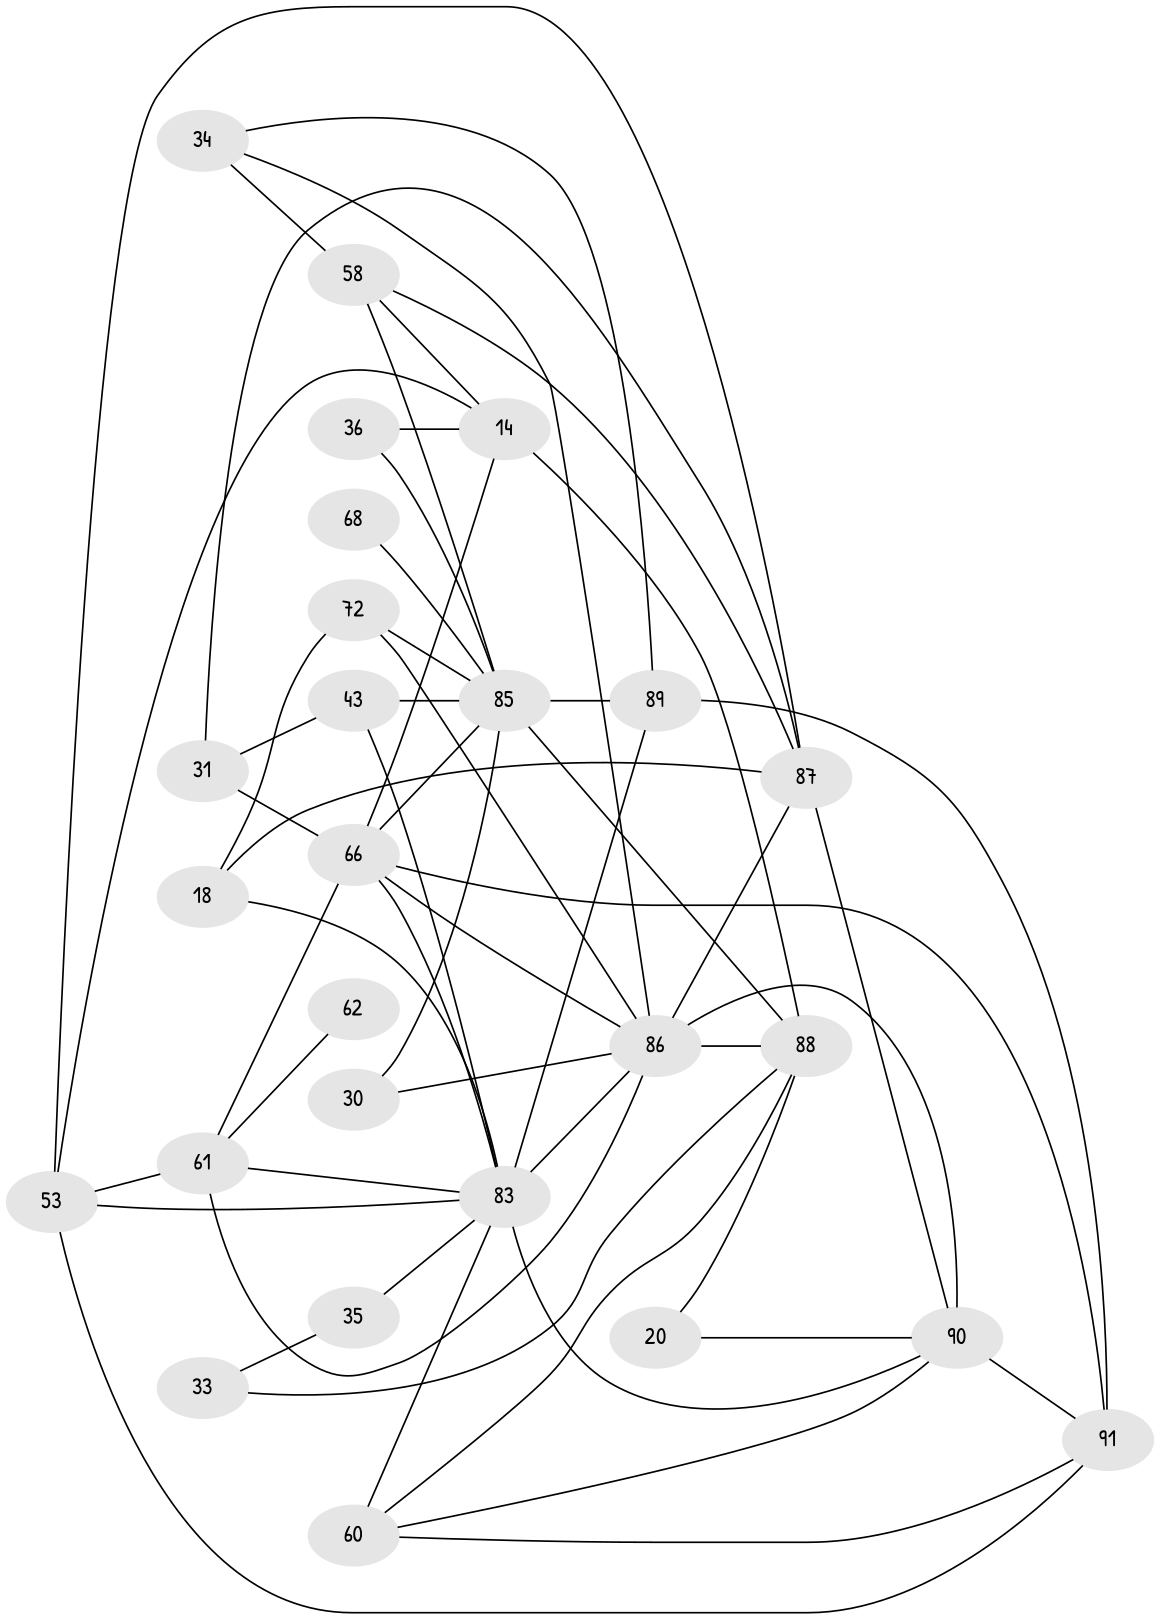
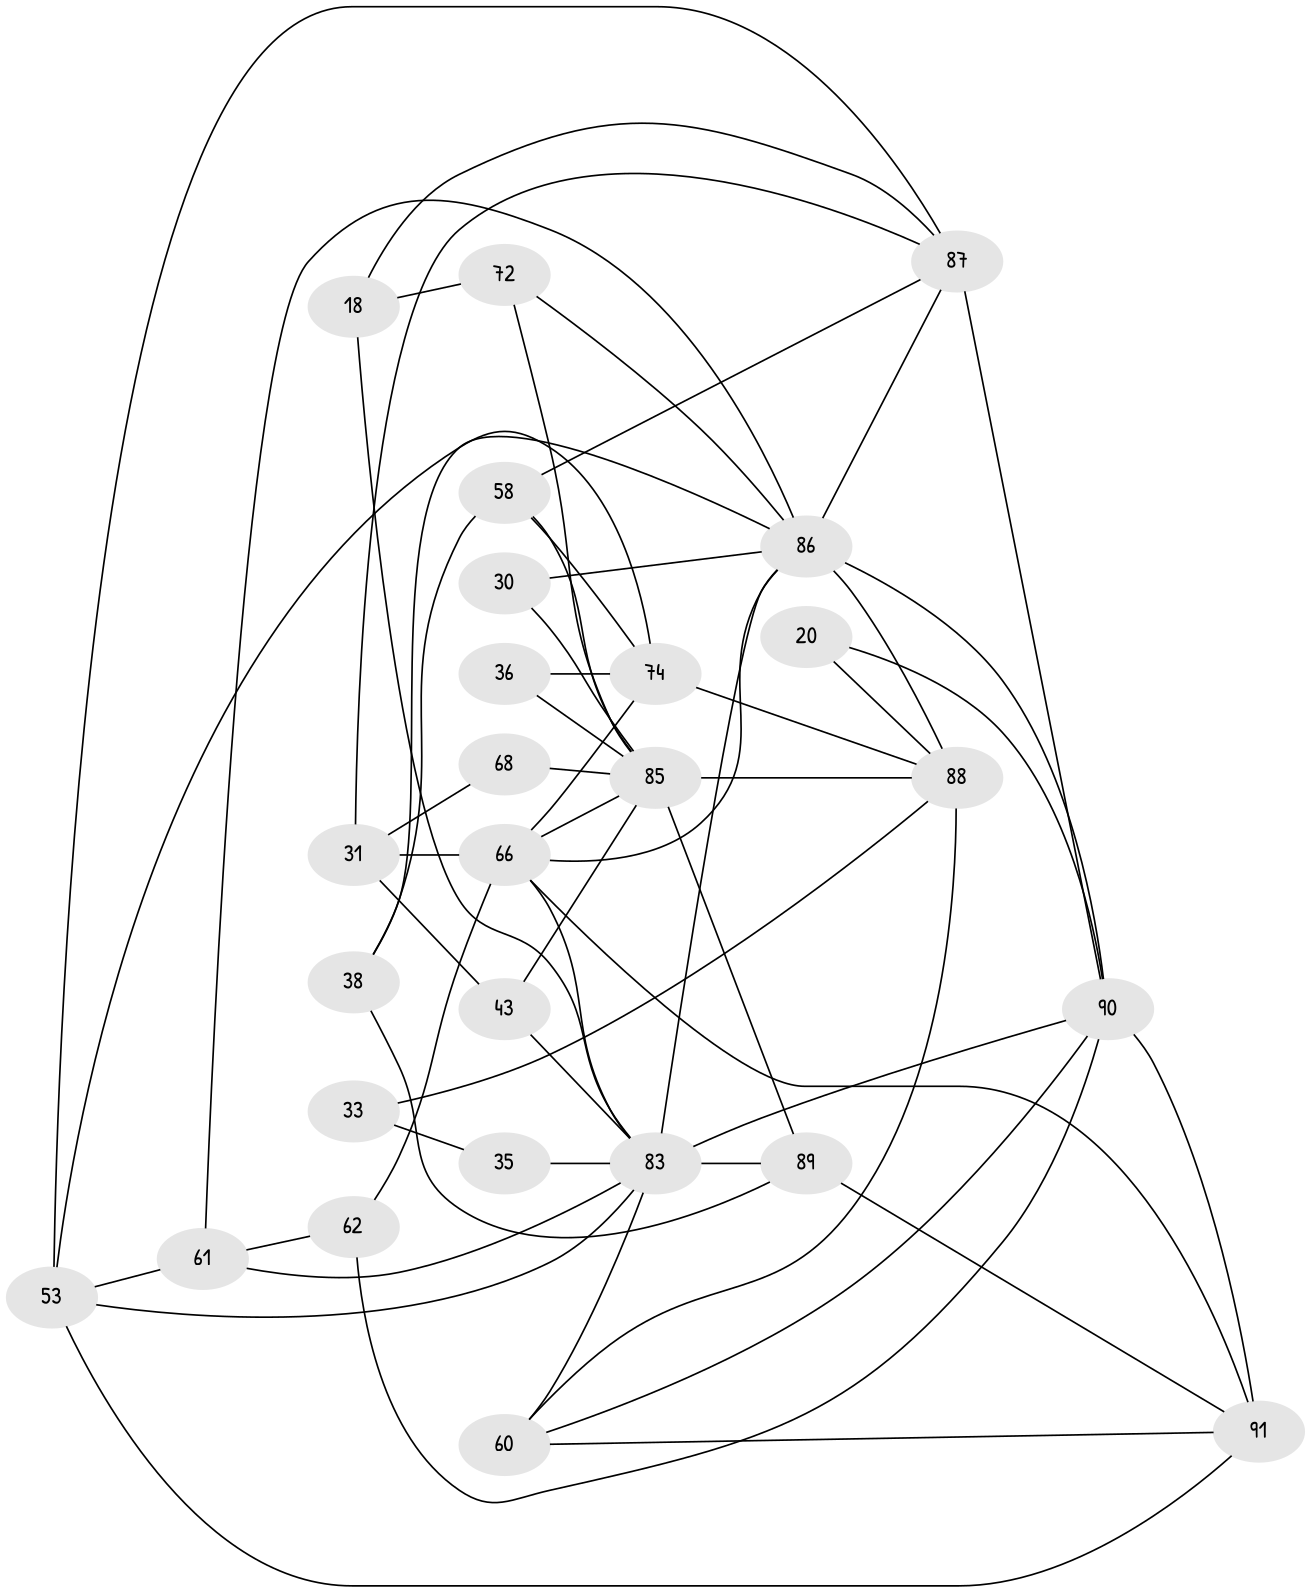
node "34": label "34" -> "38"
node "14": label "14" -> "74"
edge "68" -- "31": added
edge "66" -- "61": now "66" -- "62"
edge "90" -- "62": added
